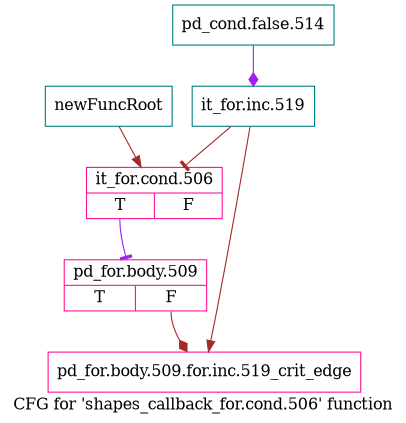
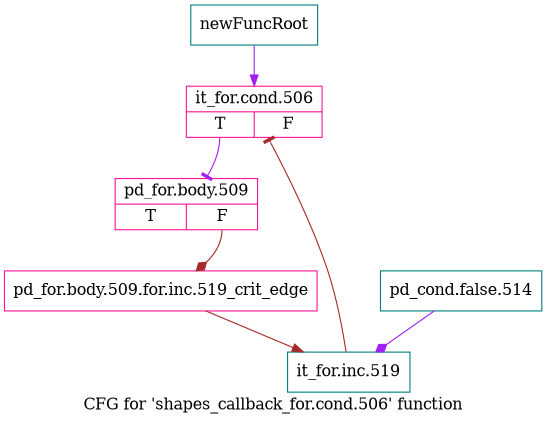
edge "newFuncRoot" -> "it_for.cond.506": color brown -> purple
edge "it_for.inc.519" -> "pd_for.body.509.for.inc.519_crit_edge": reversed
